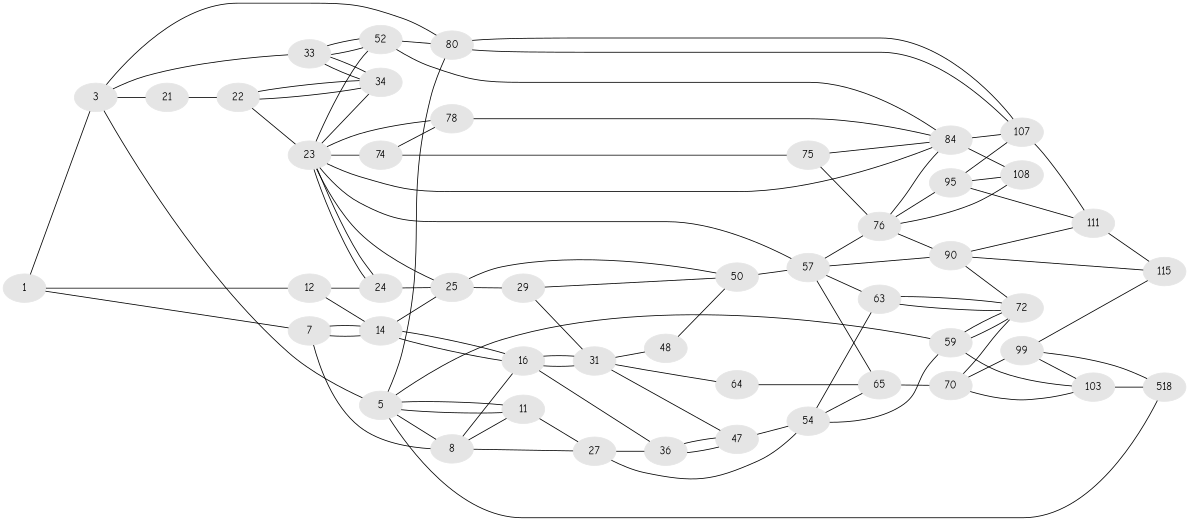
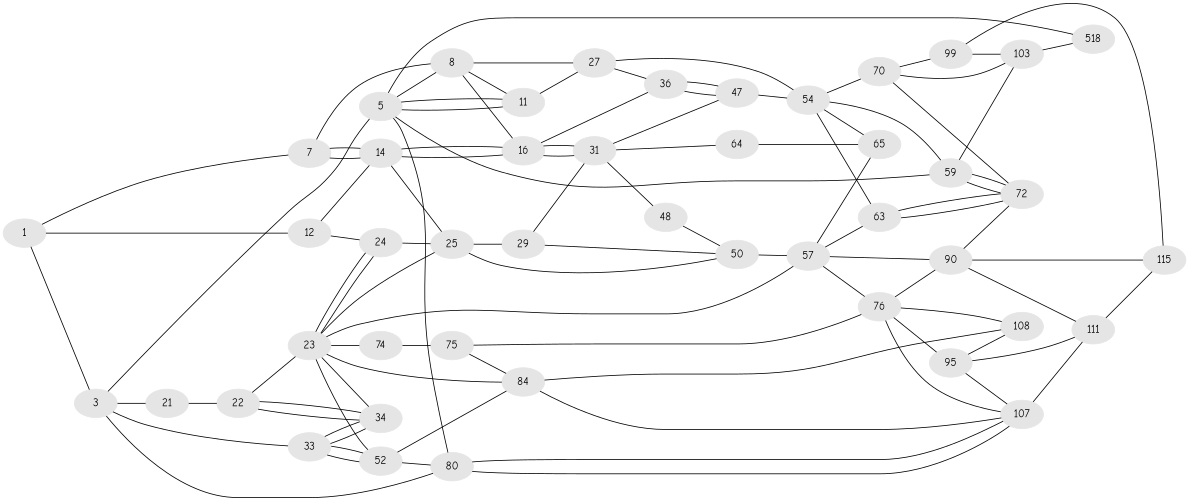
node "78": removed
edge "84" -- "76": now "107" -- "76"
edge "99" -- "518": removed
edge "65" -- "70": now "54" -- "70"
